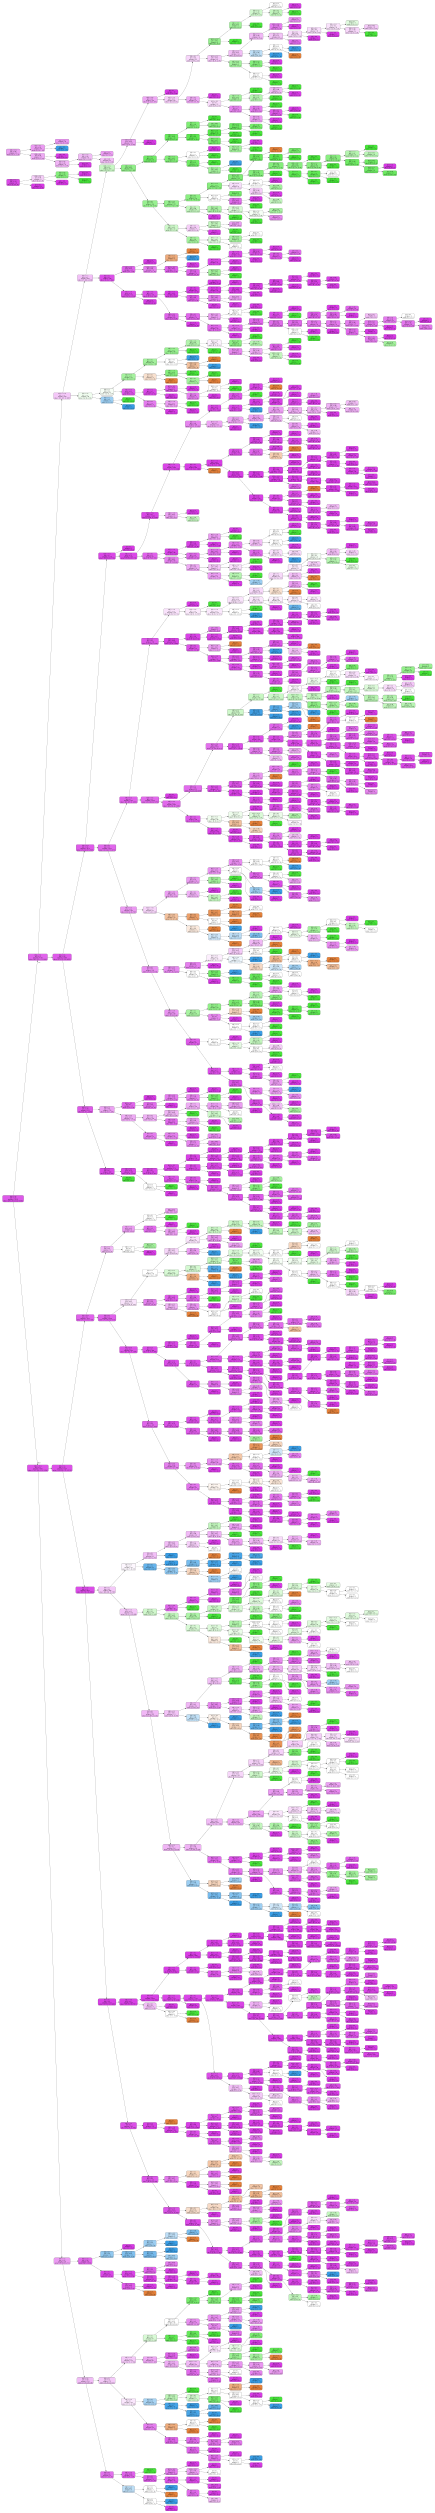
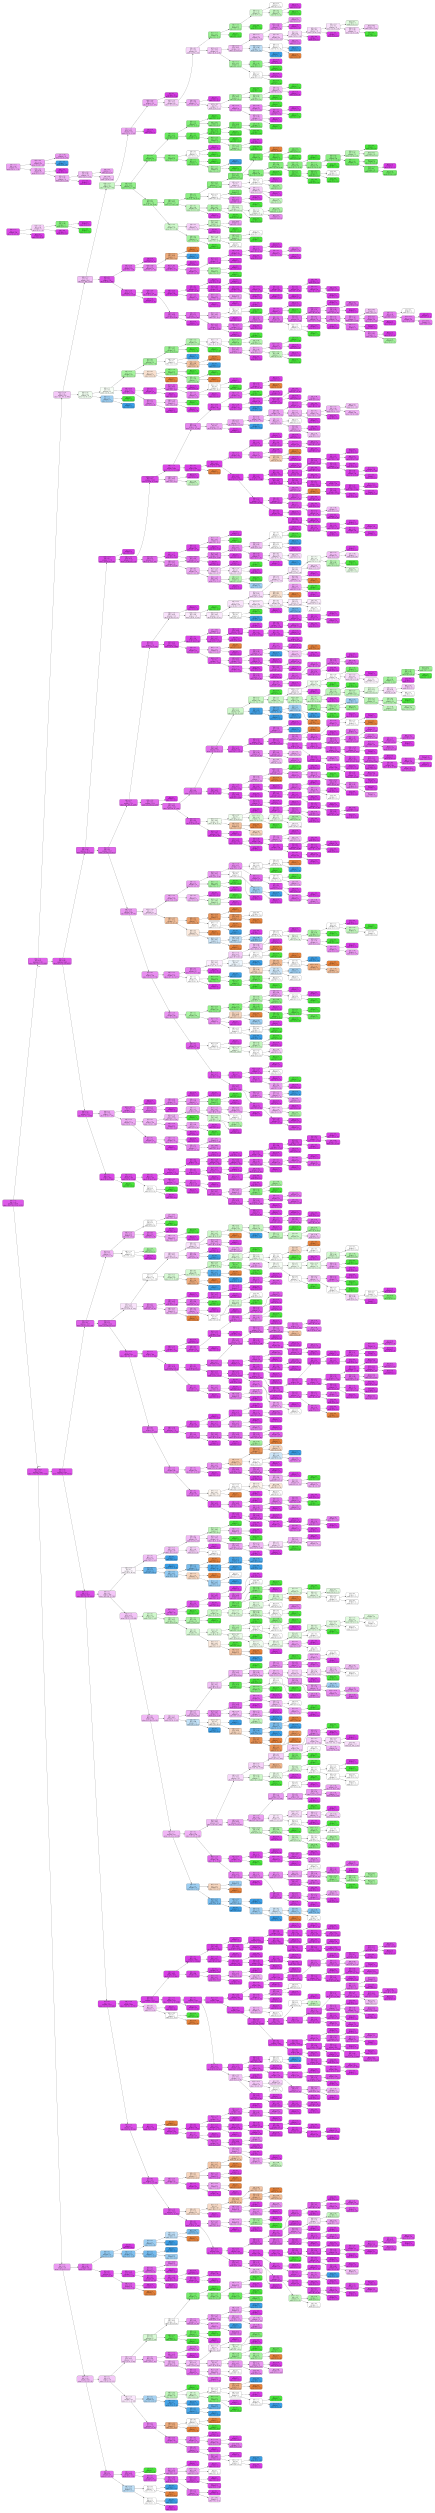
edge "X[6] <= 3.5 gini = 0.06 samples = 53 value = [0, 2, 1, 88]" -> "X[5] <= 0.5 gini = 0.04 samples = 51 value = [0, 2, 0, 87]": now "X[3] <= 7.5 gini = 0.61 samples = 19 value = [0, 5, 8, 14]" -> "X[5] <= 0.5 gini = 0.04 samples = 51 value = [0, 2, 0, 87]"
